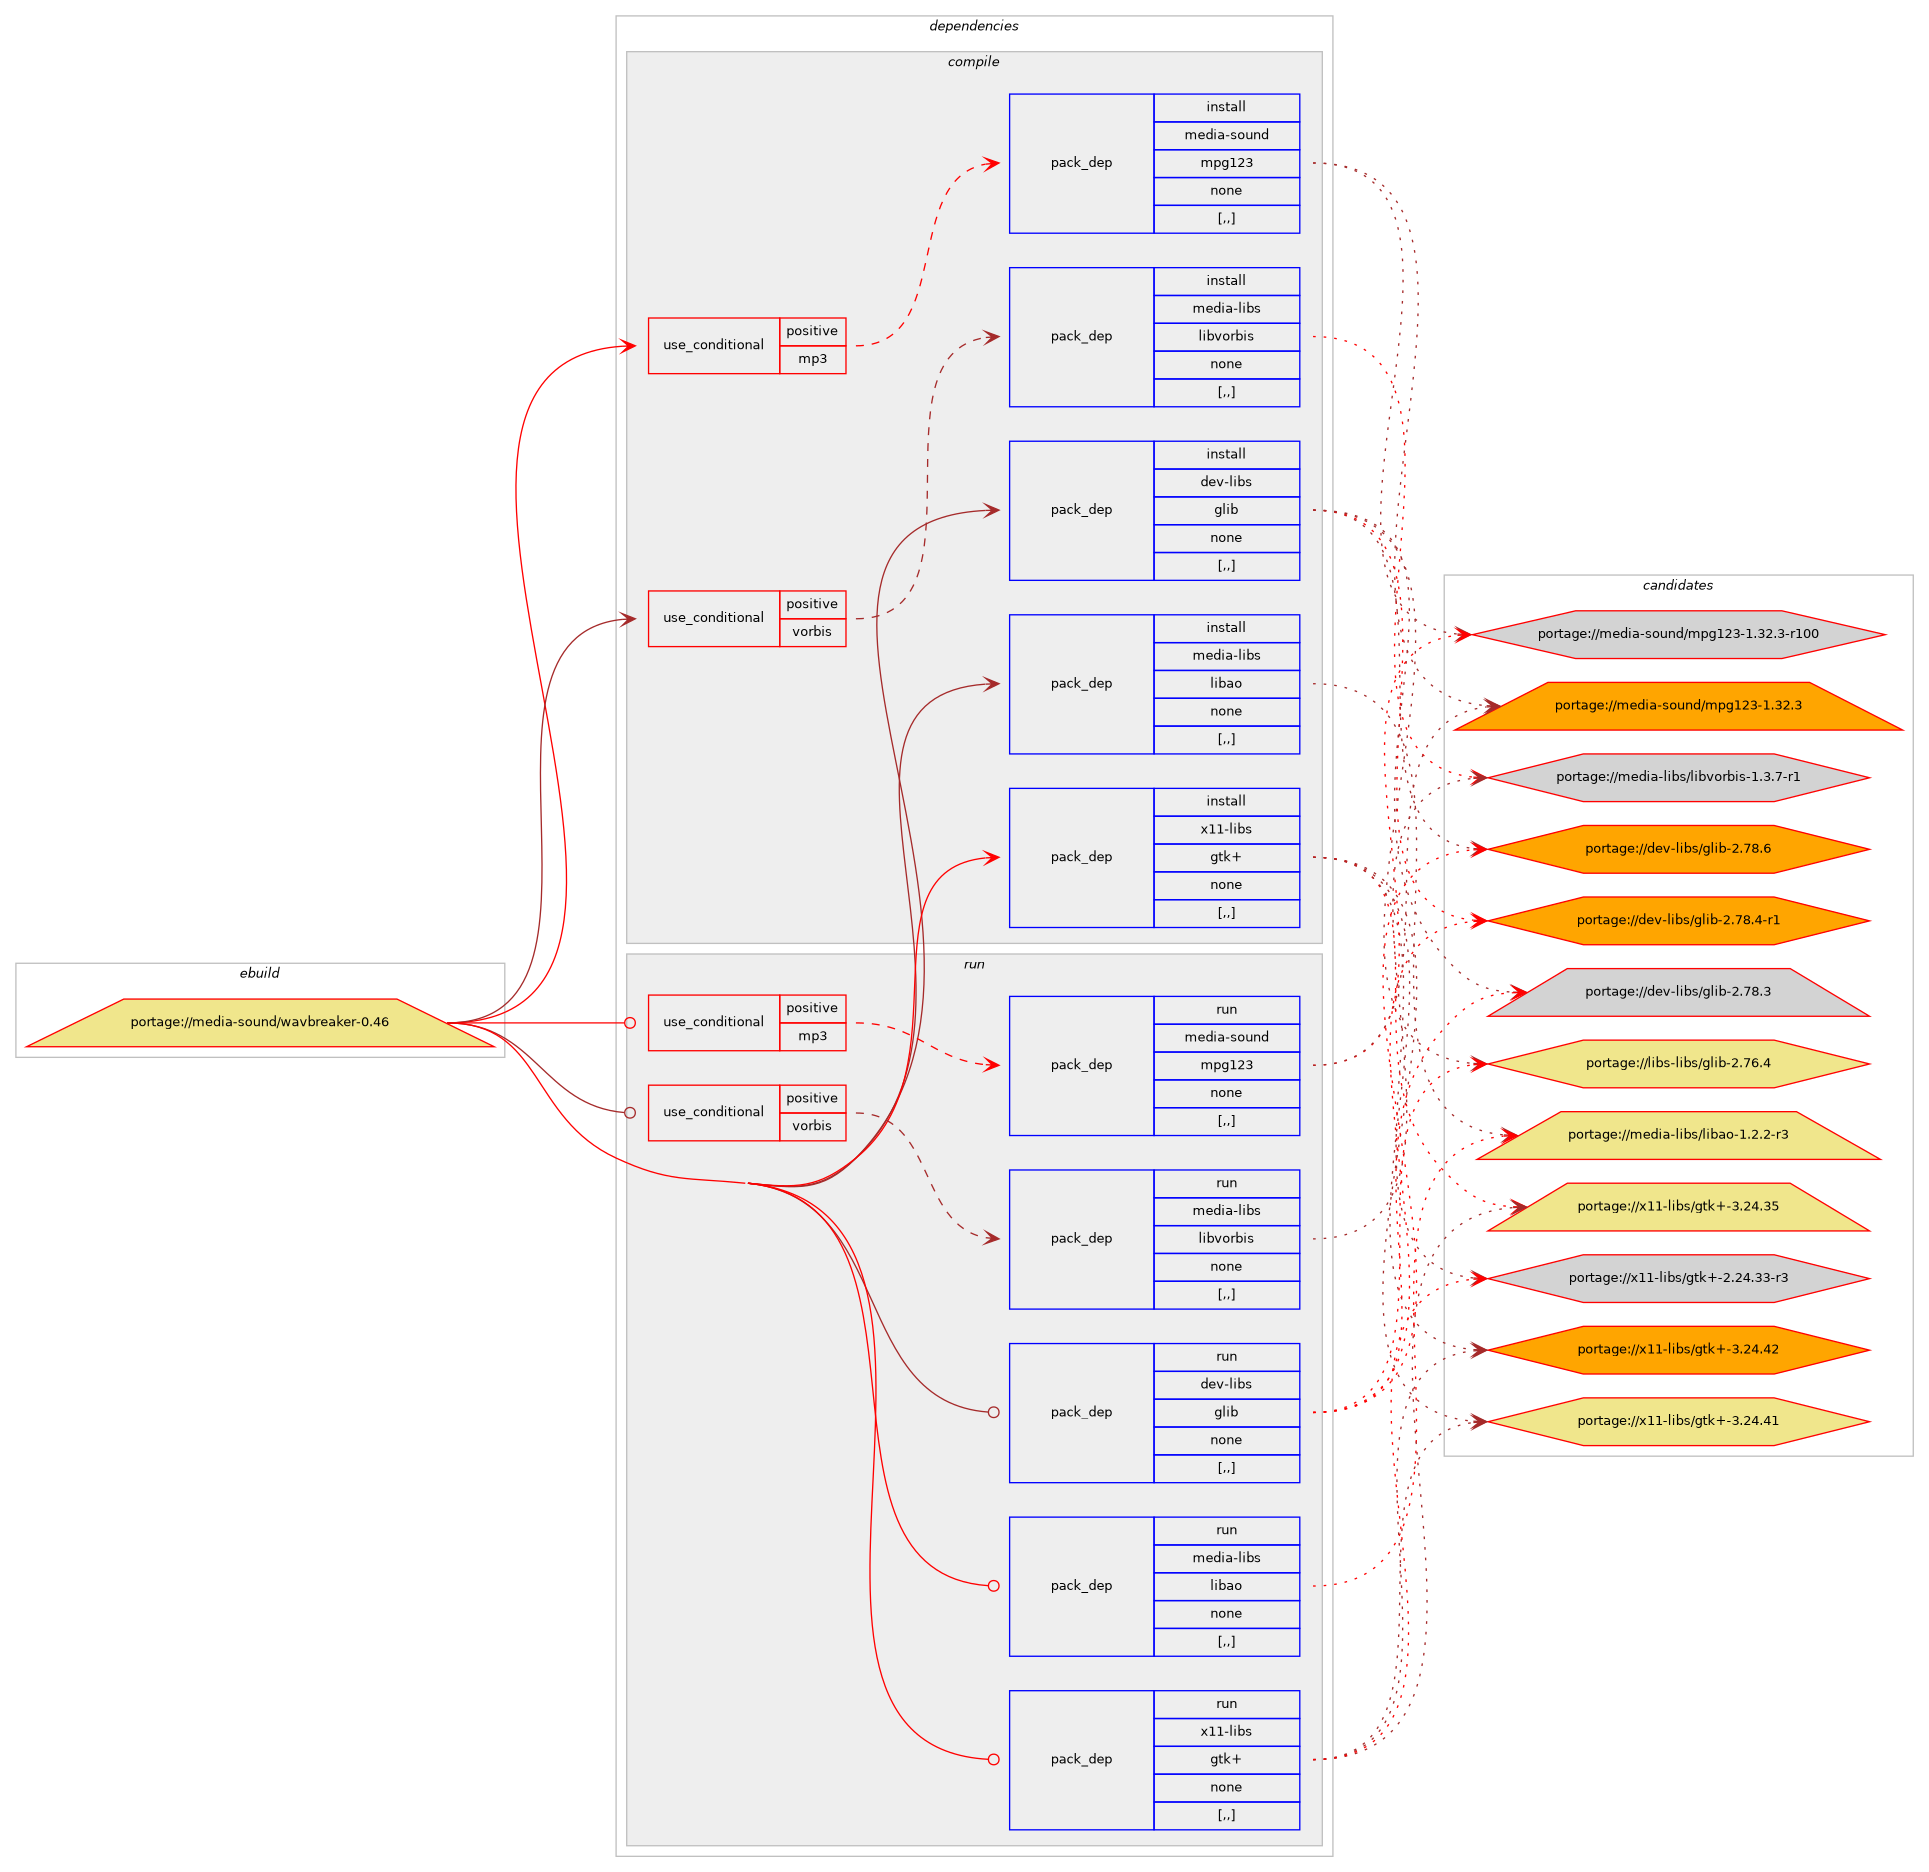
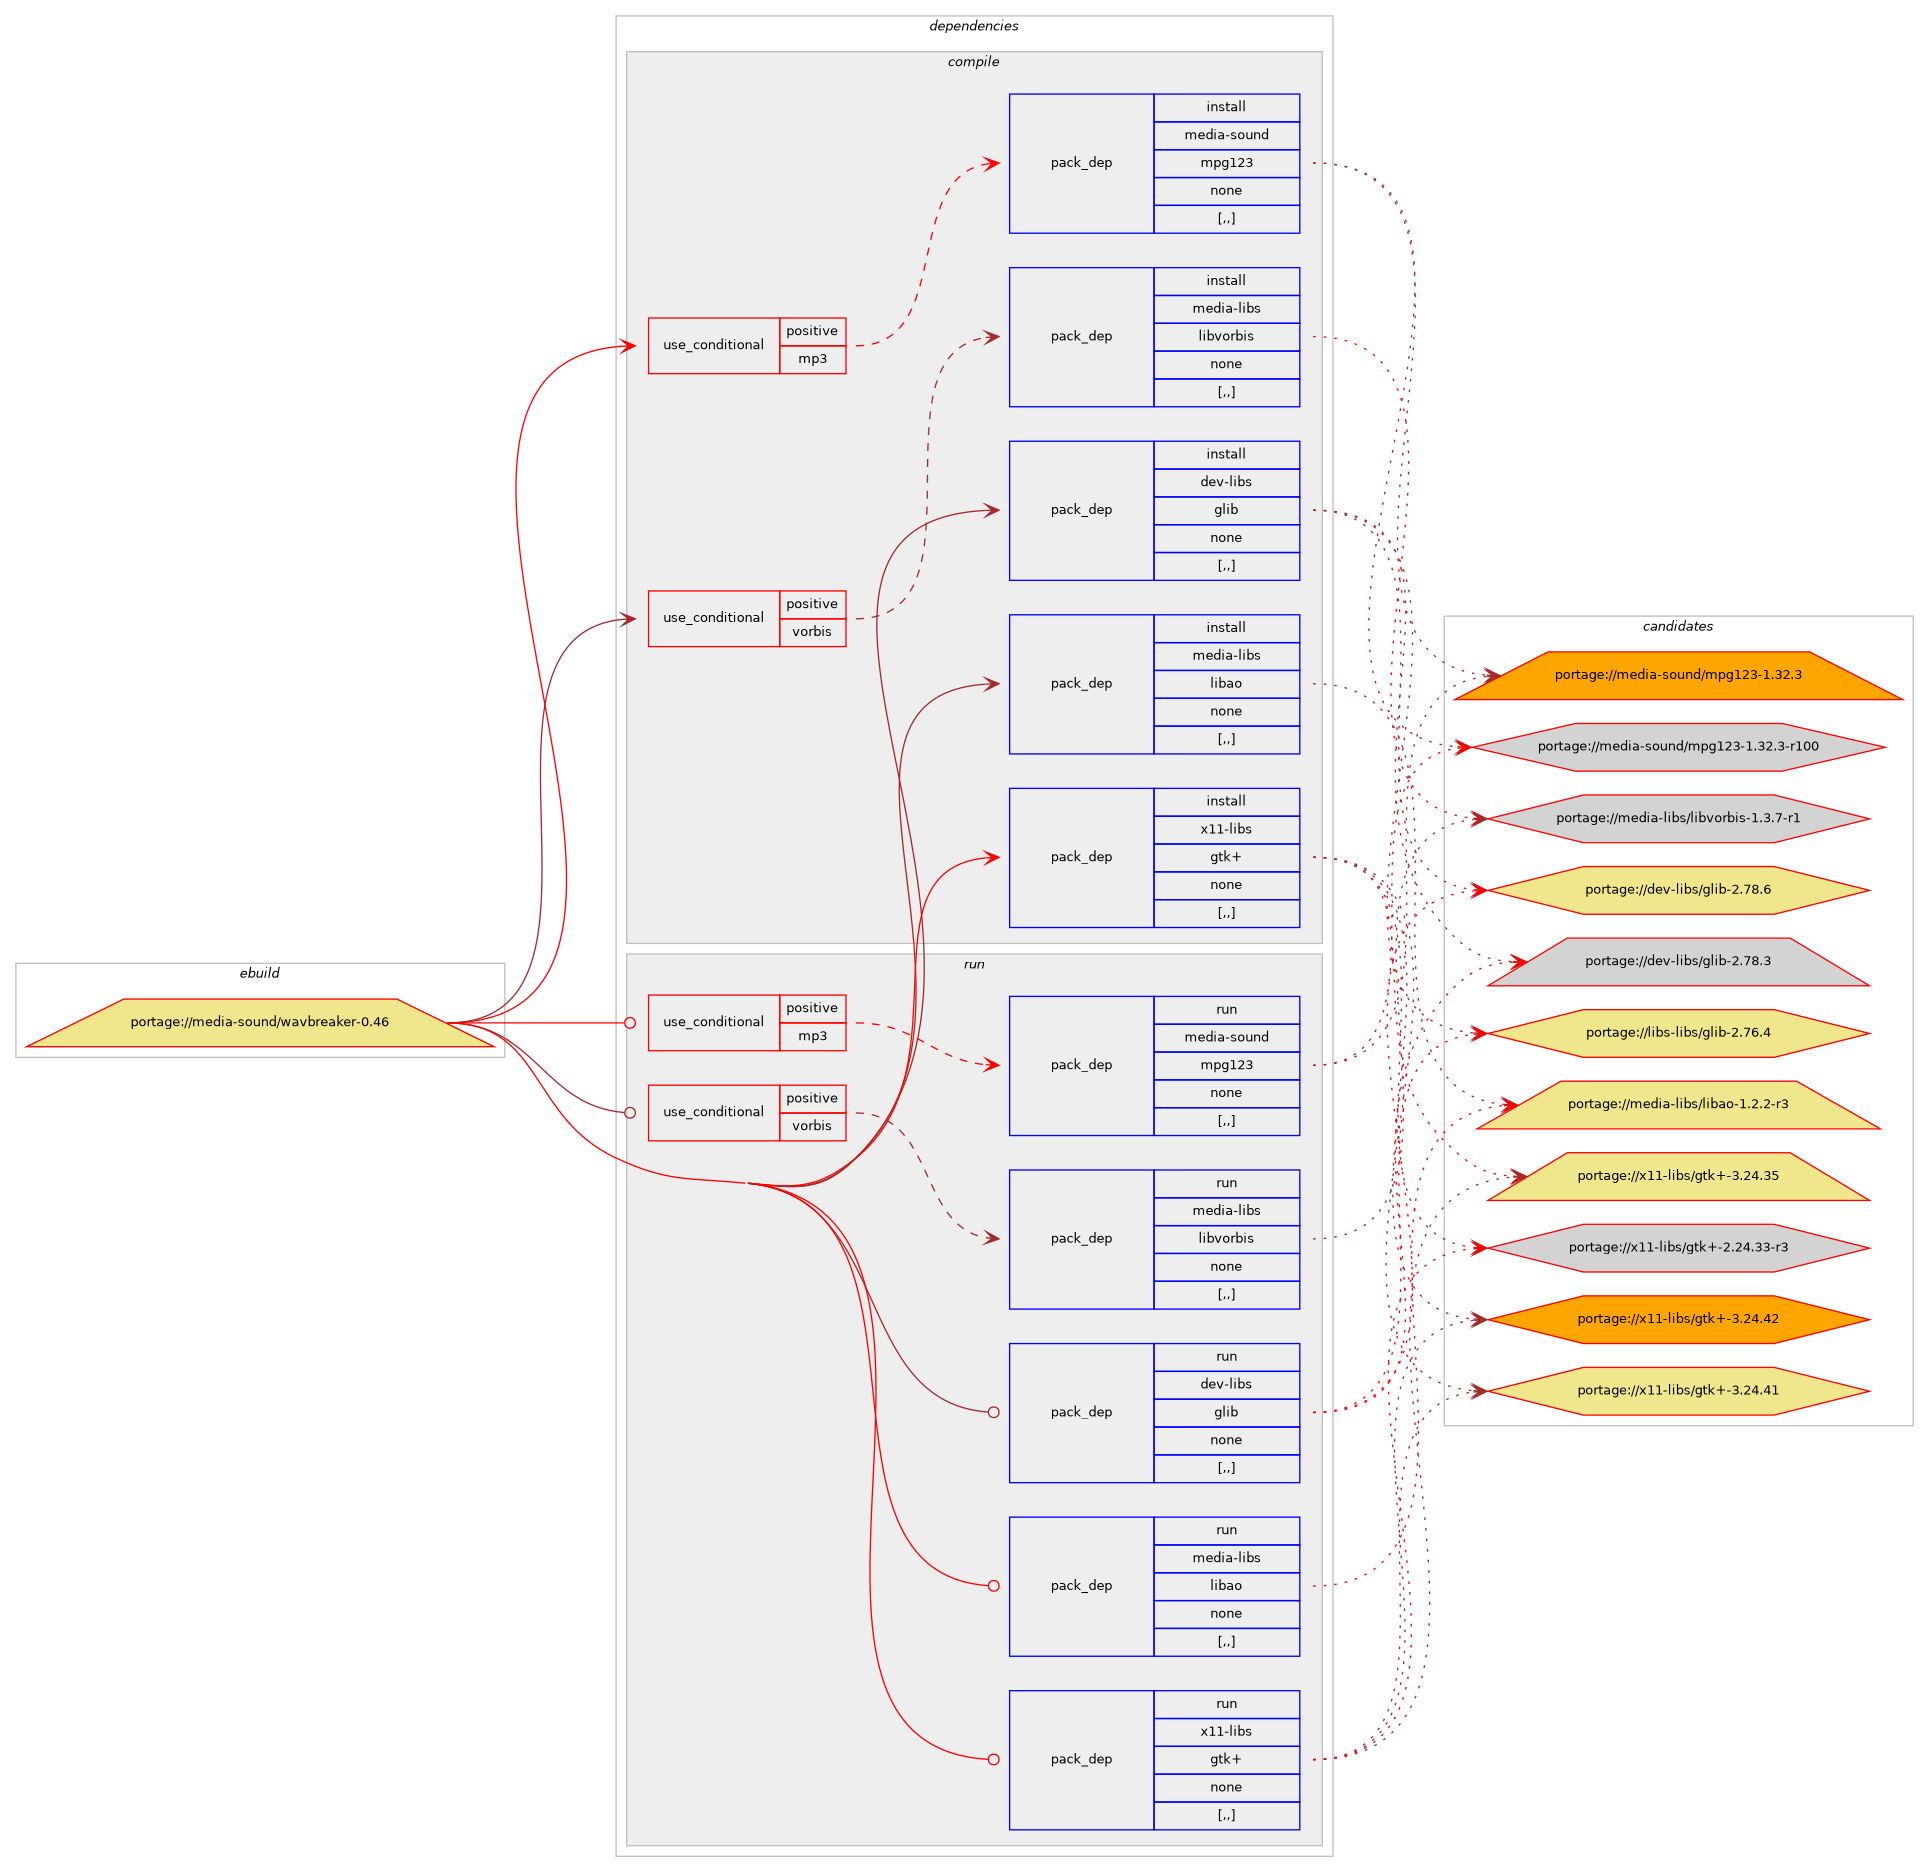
node "portage://dev-libs/glib-2.78.6": fillcolor orange -> khaki
node "portage://dev-libs/glib-2.78.4-r1": removed
